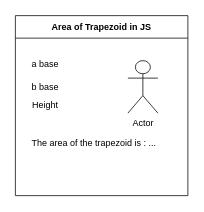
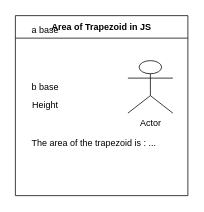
node "a base": moved (45, 64) -> (45, 30)
node "Actor": size 30x53 -> 45x53
